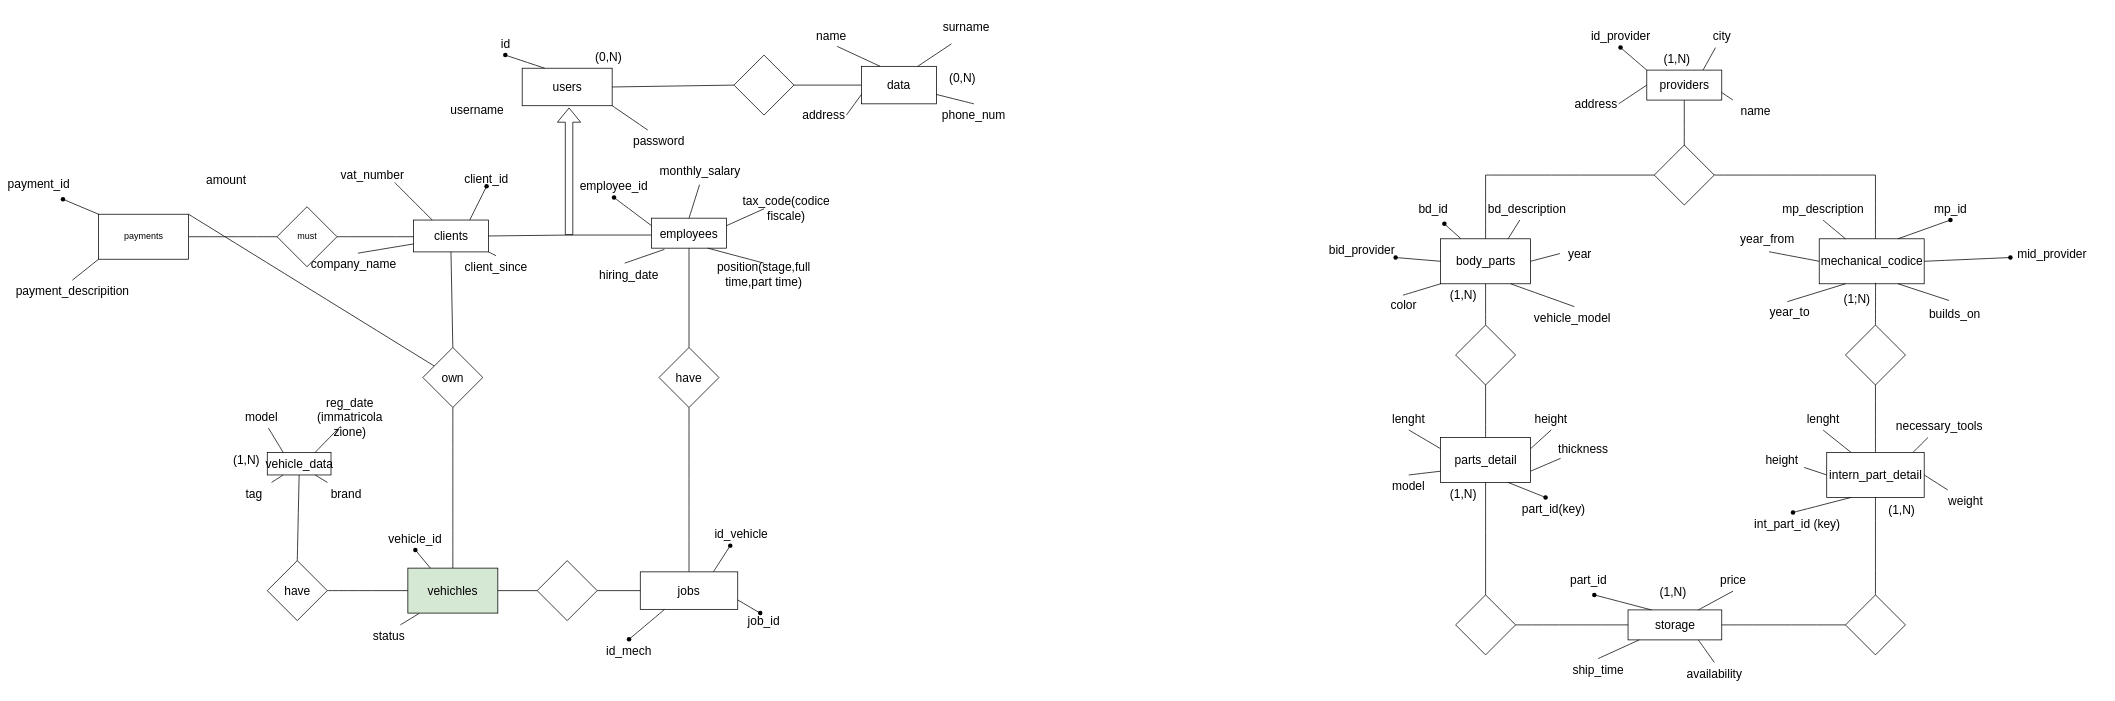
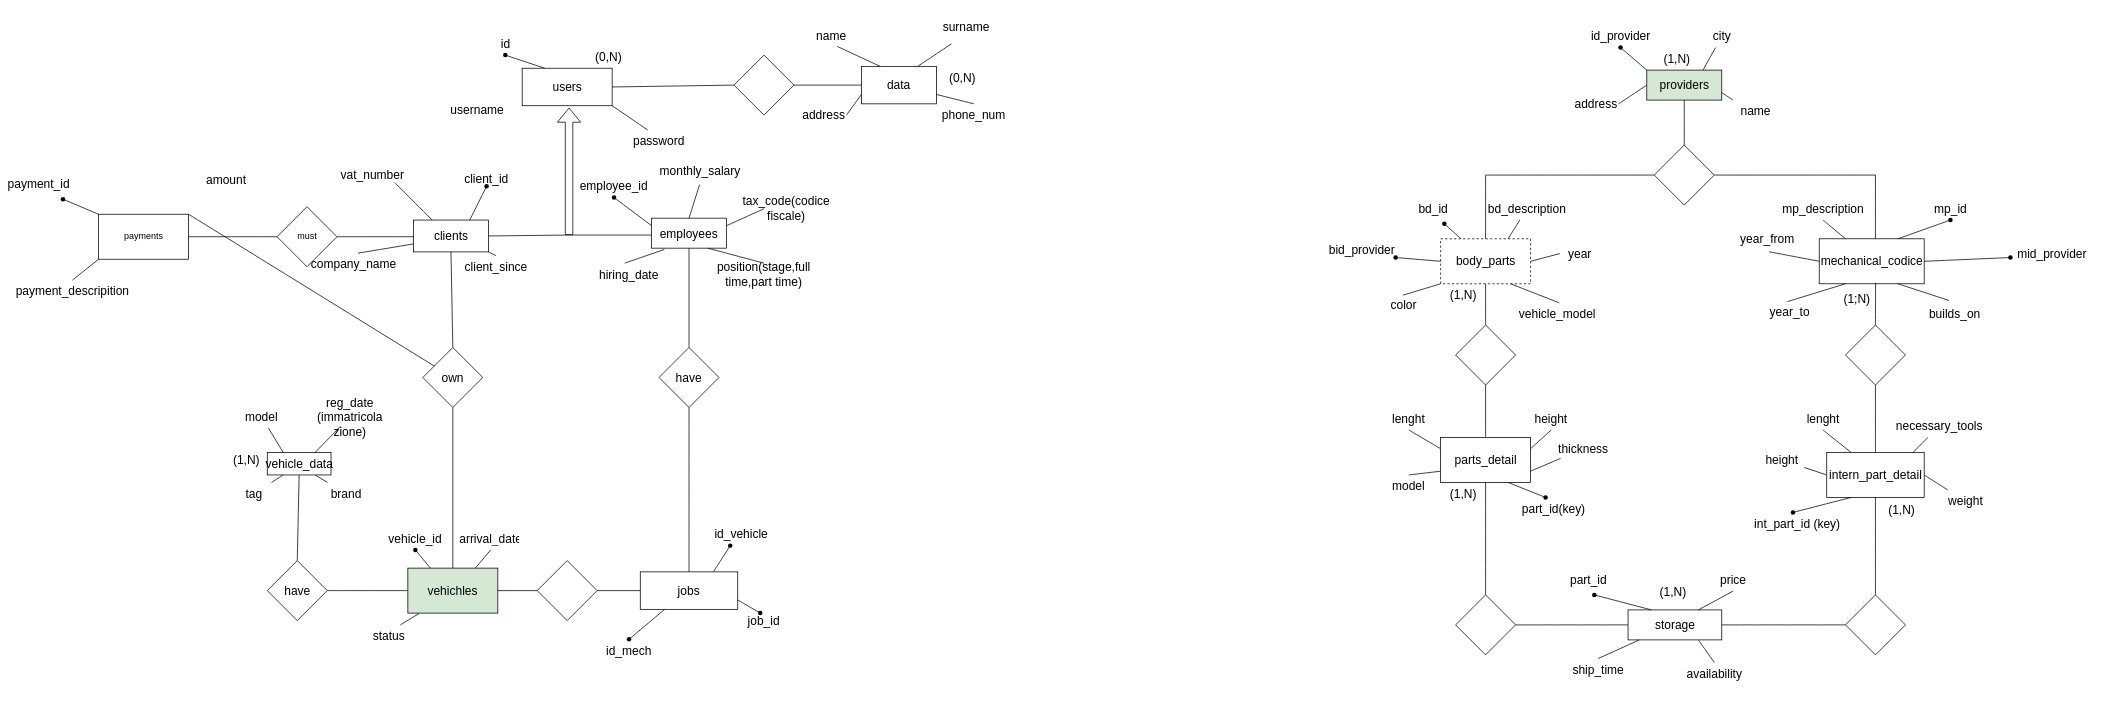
node "providers": fillcolor #ffffff -> #d5e8d4
node "body_parts": style solid -> dashed
node "vehicle_model": moved (1572, 318) -> (1557, 314)
node "arrival_date": added
edge "arrival_date" -- "vehichles": added
